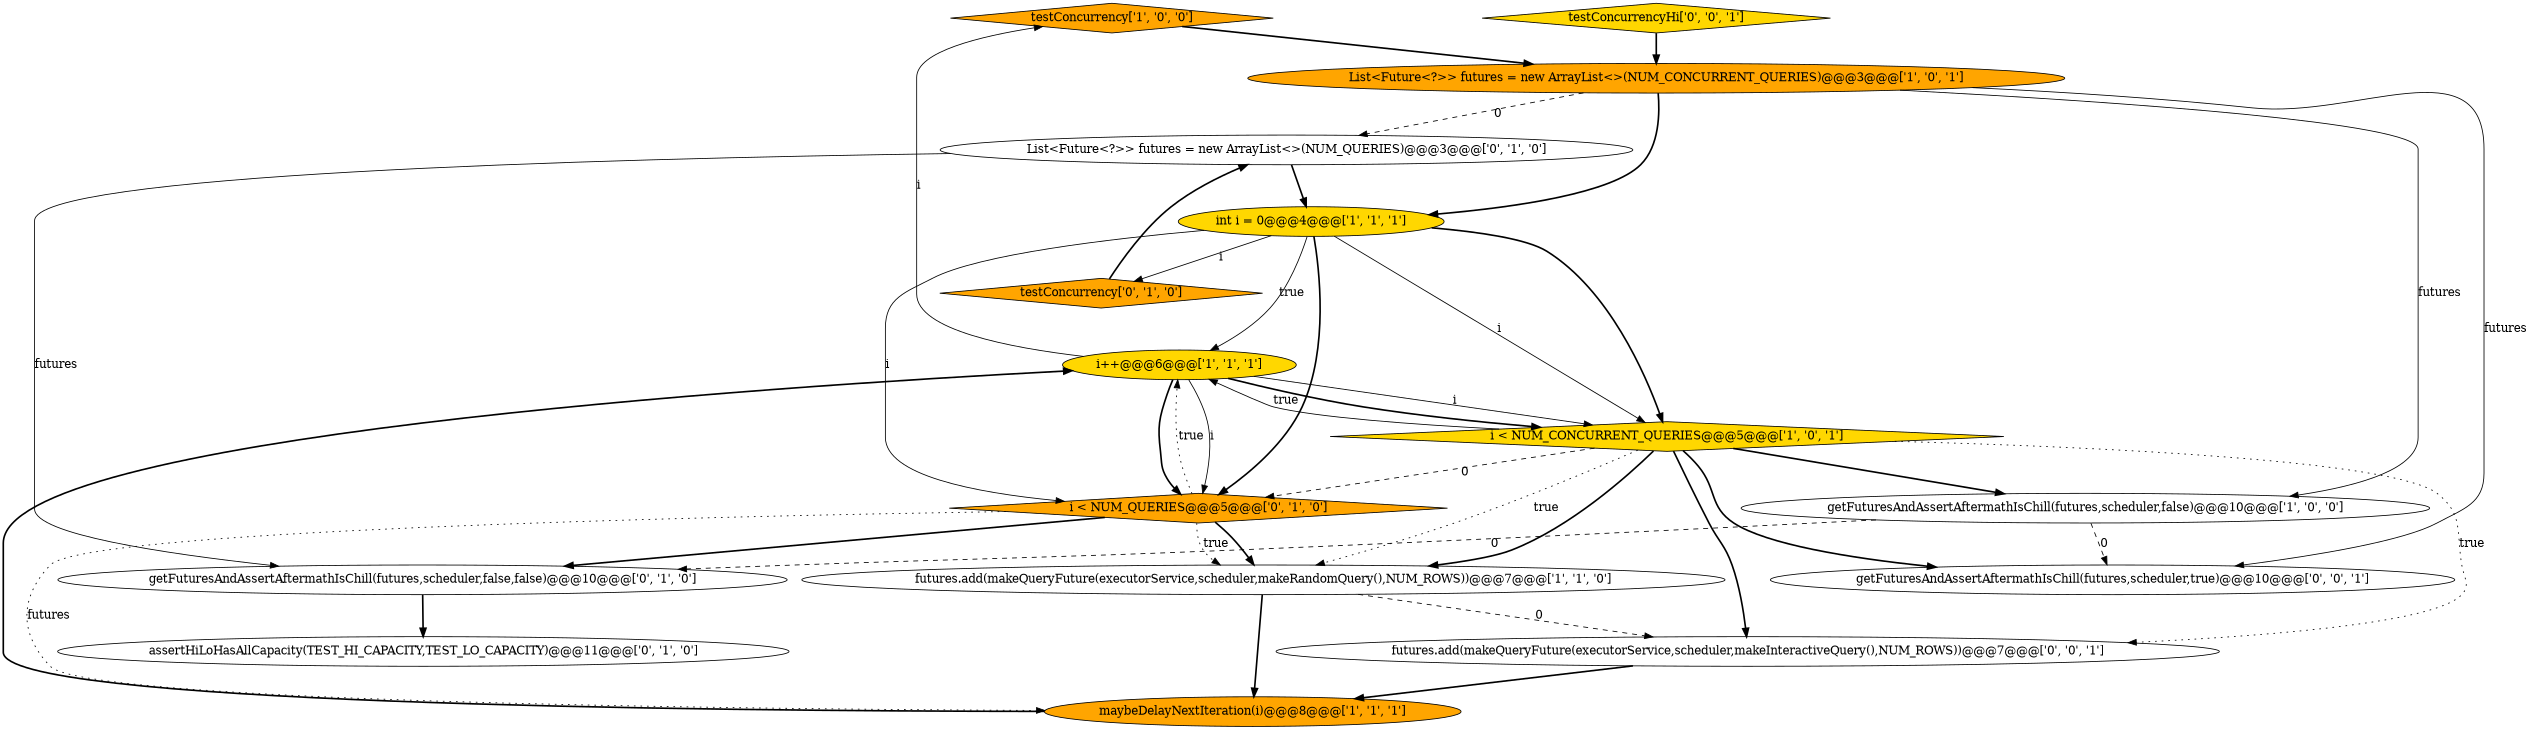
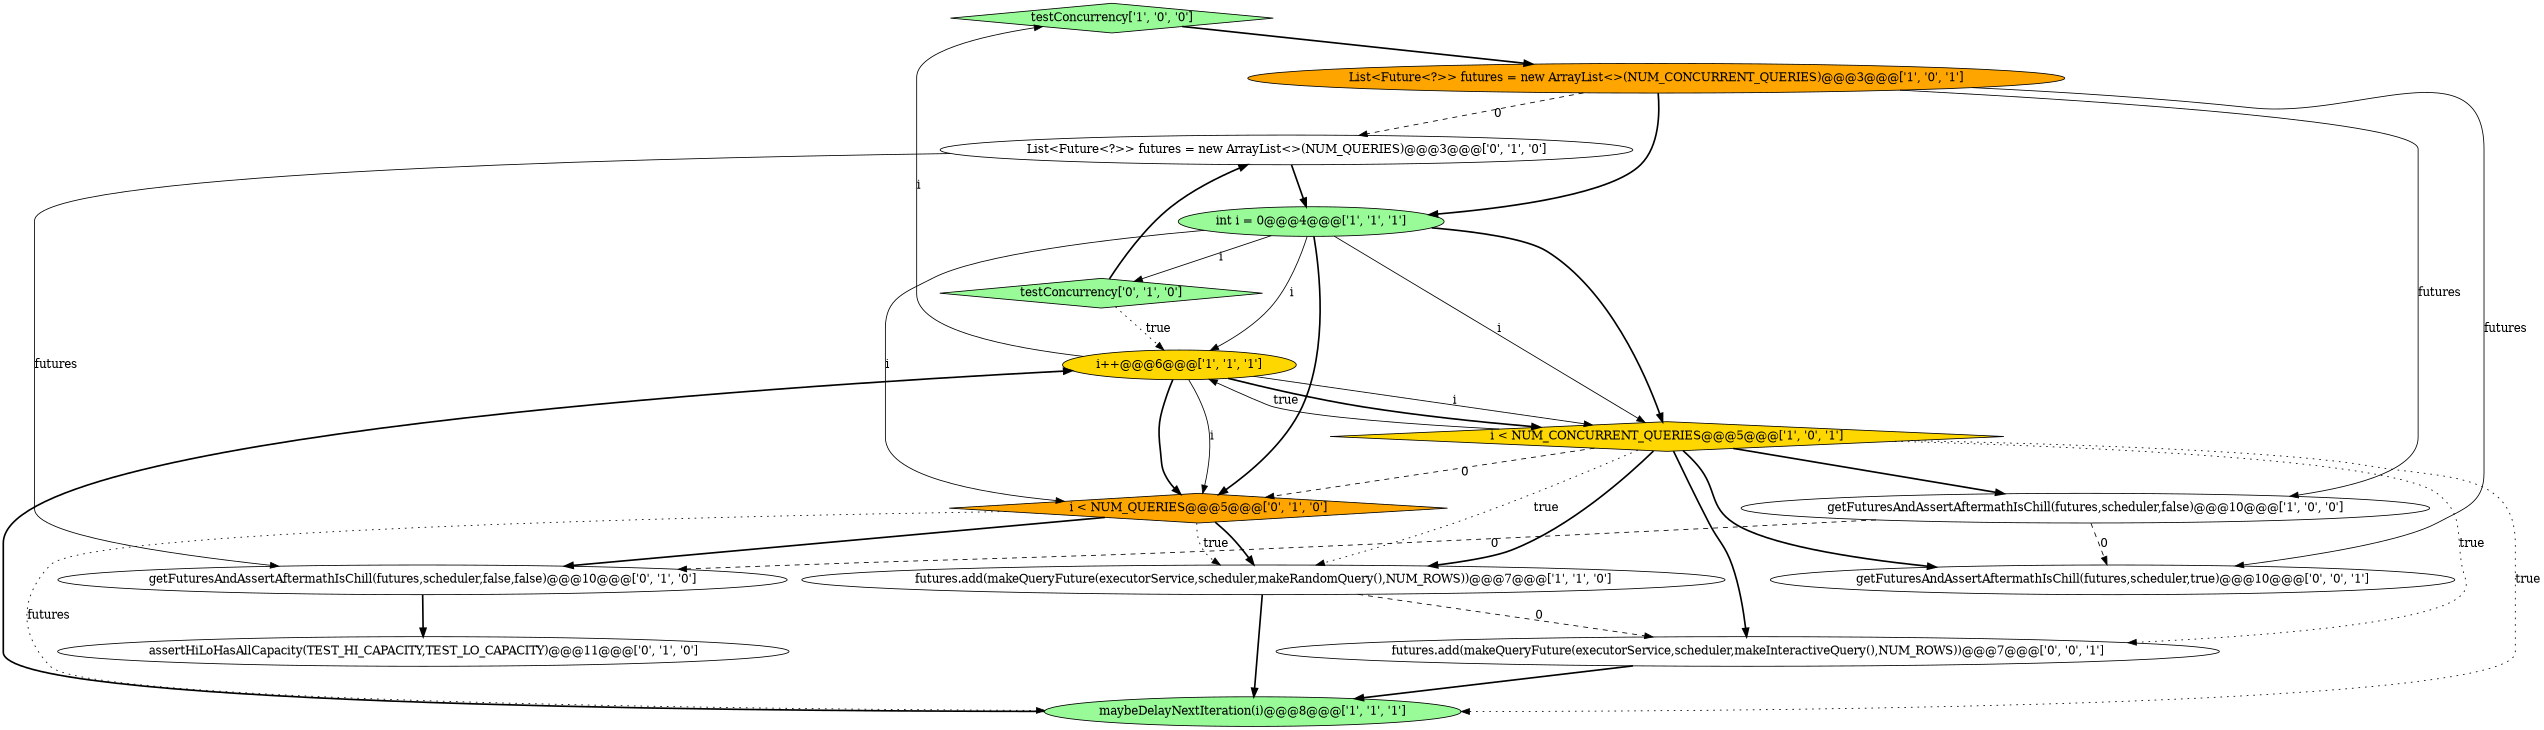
node "testConcurrency['1', '0', '0']": fillcolor orange -> palegreen
node "testConcurrencyHi['0', '0', '1']": removed
node "int i = 0@@@4@@@['1', '1', '1']": fillcolor gold -> palegreen
node "testConcurrency['0', '1', '0']": fillcolor orange -> palegreen
edge "int i = 0@@@4@@@['1', '1', '1']" -> "i++@@@6@@@['1', '1', '1']": label "true" -> "i"
edge "i < NUM_QUERIES@@@5@@@['0', '1', '0']" -> "i++@@@6@@@['1', '1', '1']": now "testConcurrency['0', '1', '0']" -> "i++@@@6@@@['1', '1', '1']"
edge "i < NUM_CONCURRENT_QUERIES@@@5@@@['1', '0', '1']" -> "maybeDelayNextIteration(i)@@@8@@@['1', '1', '1']": added, label "true"
node "maybeDelayNextIteration(i)@@@8@@@['1', '1', '1']": fillcolor orange -> palegreen
